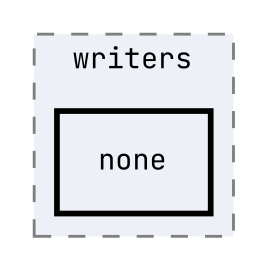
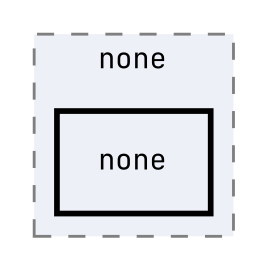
cluster "writers": label "writers" -> "none"
